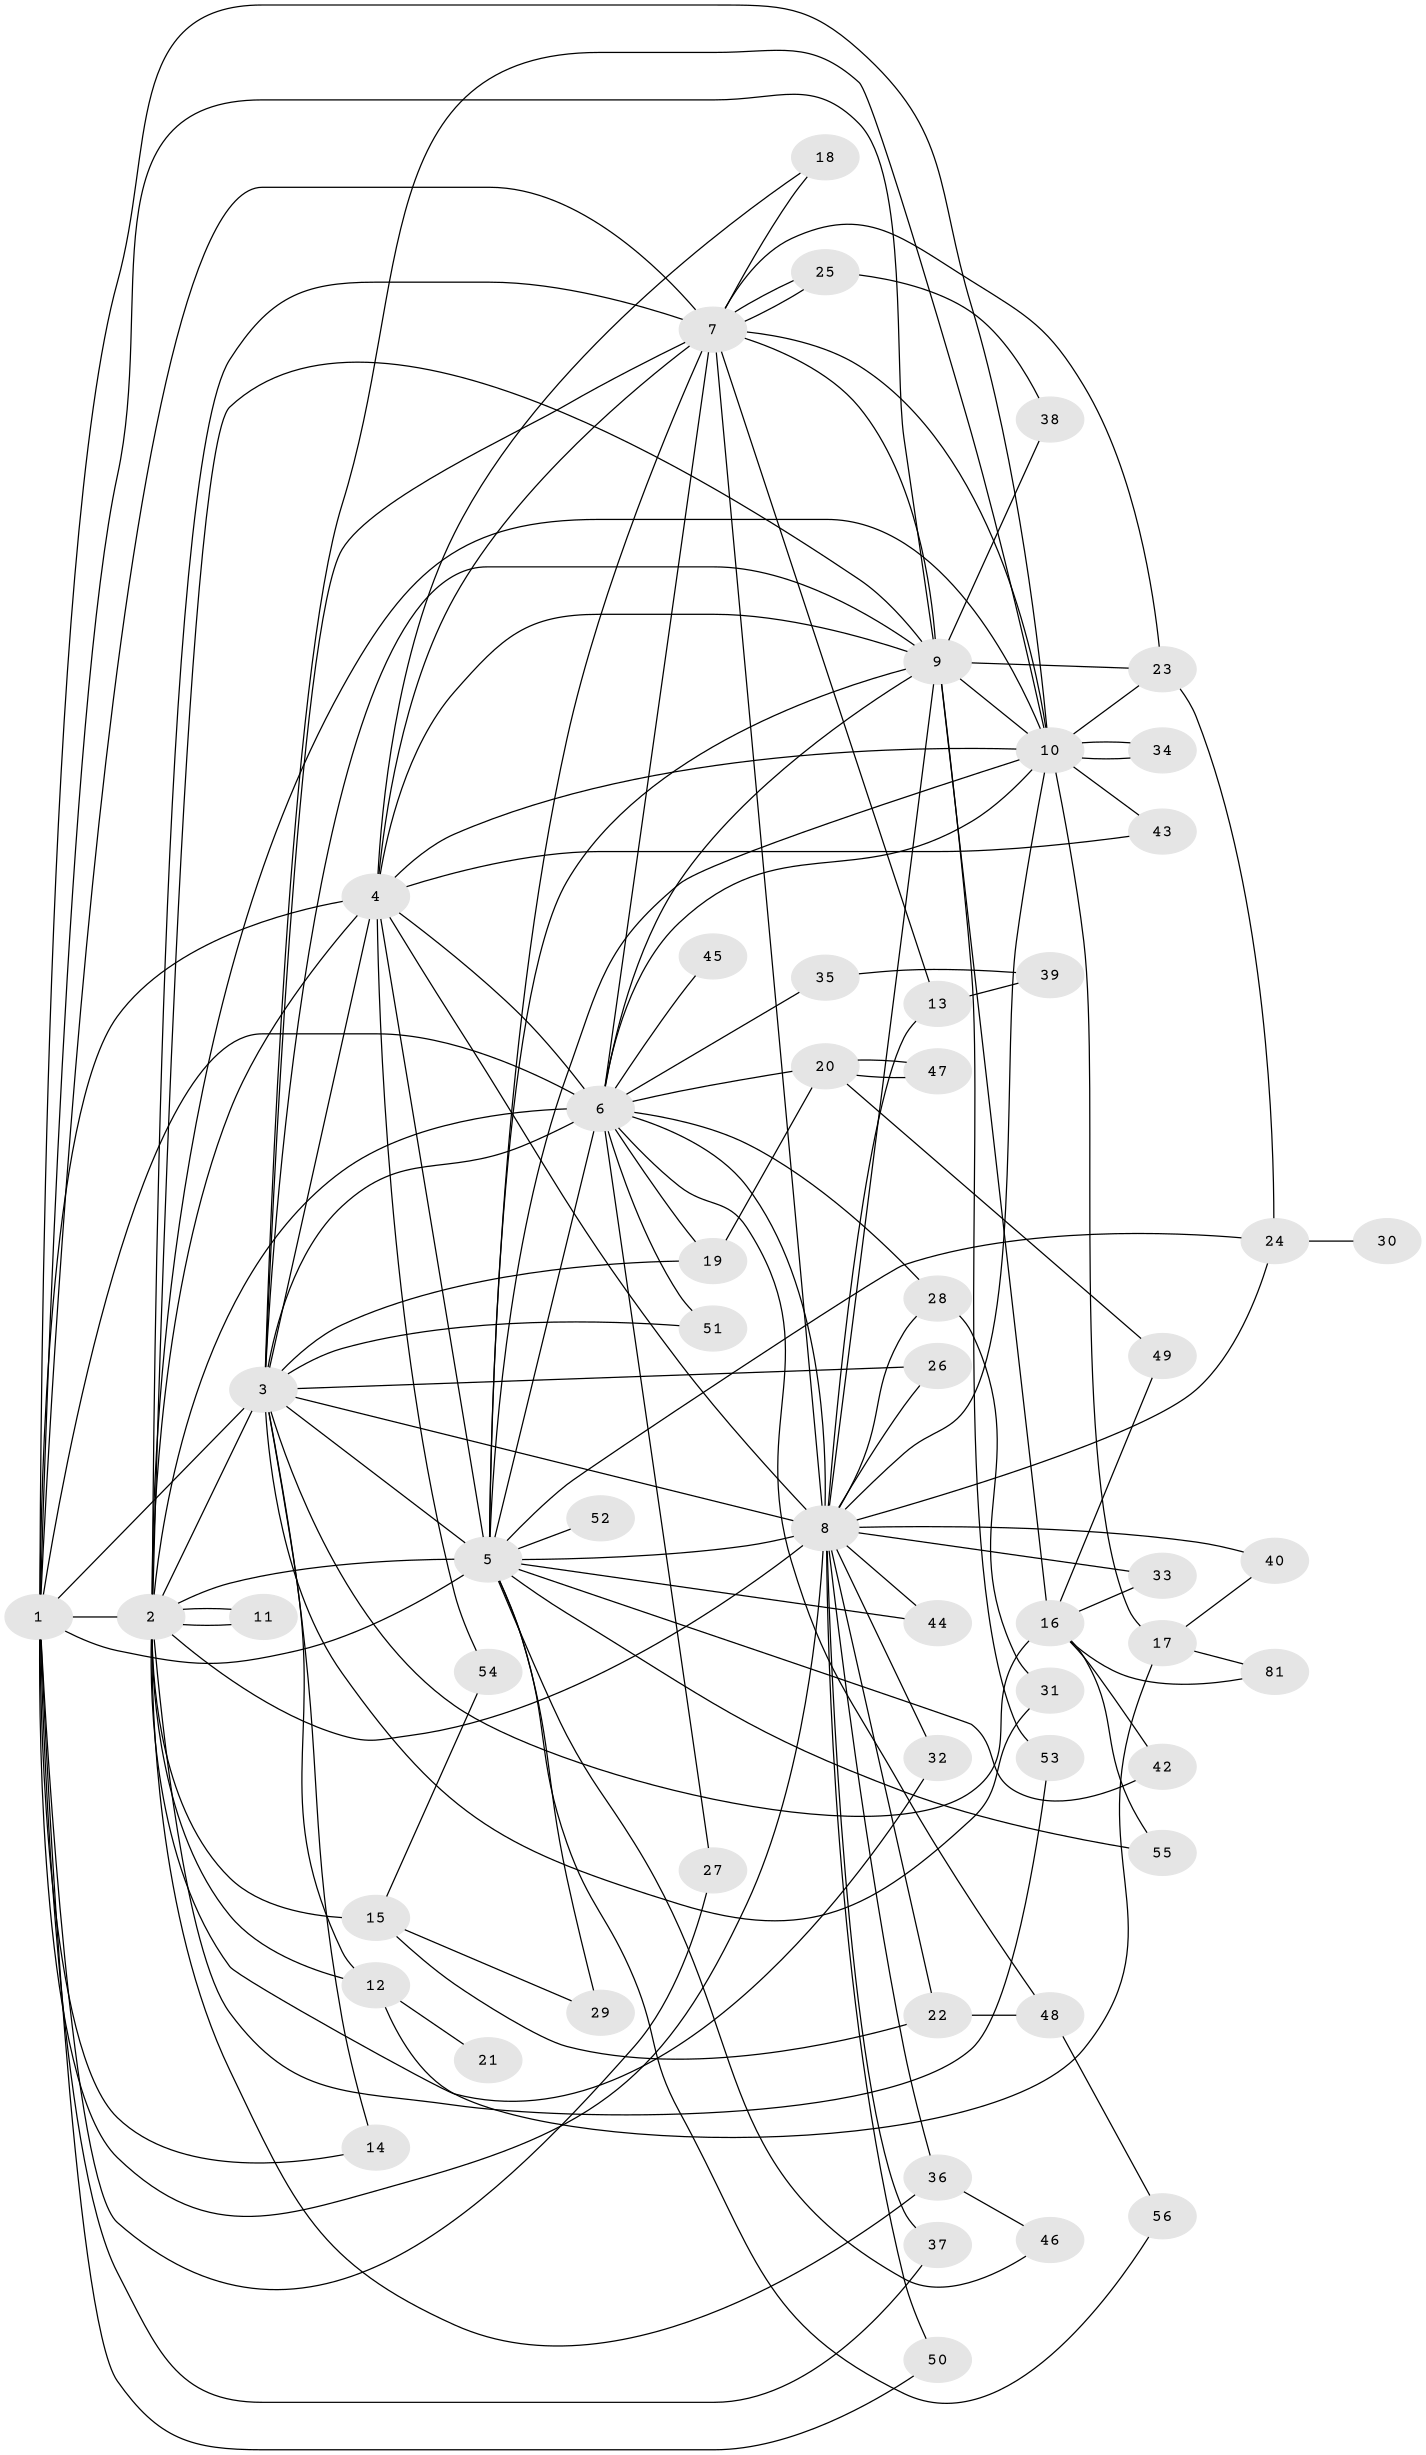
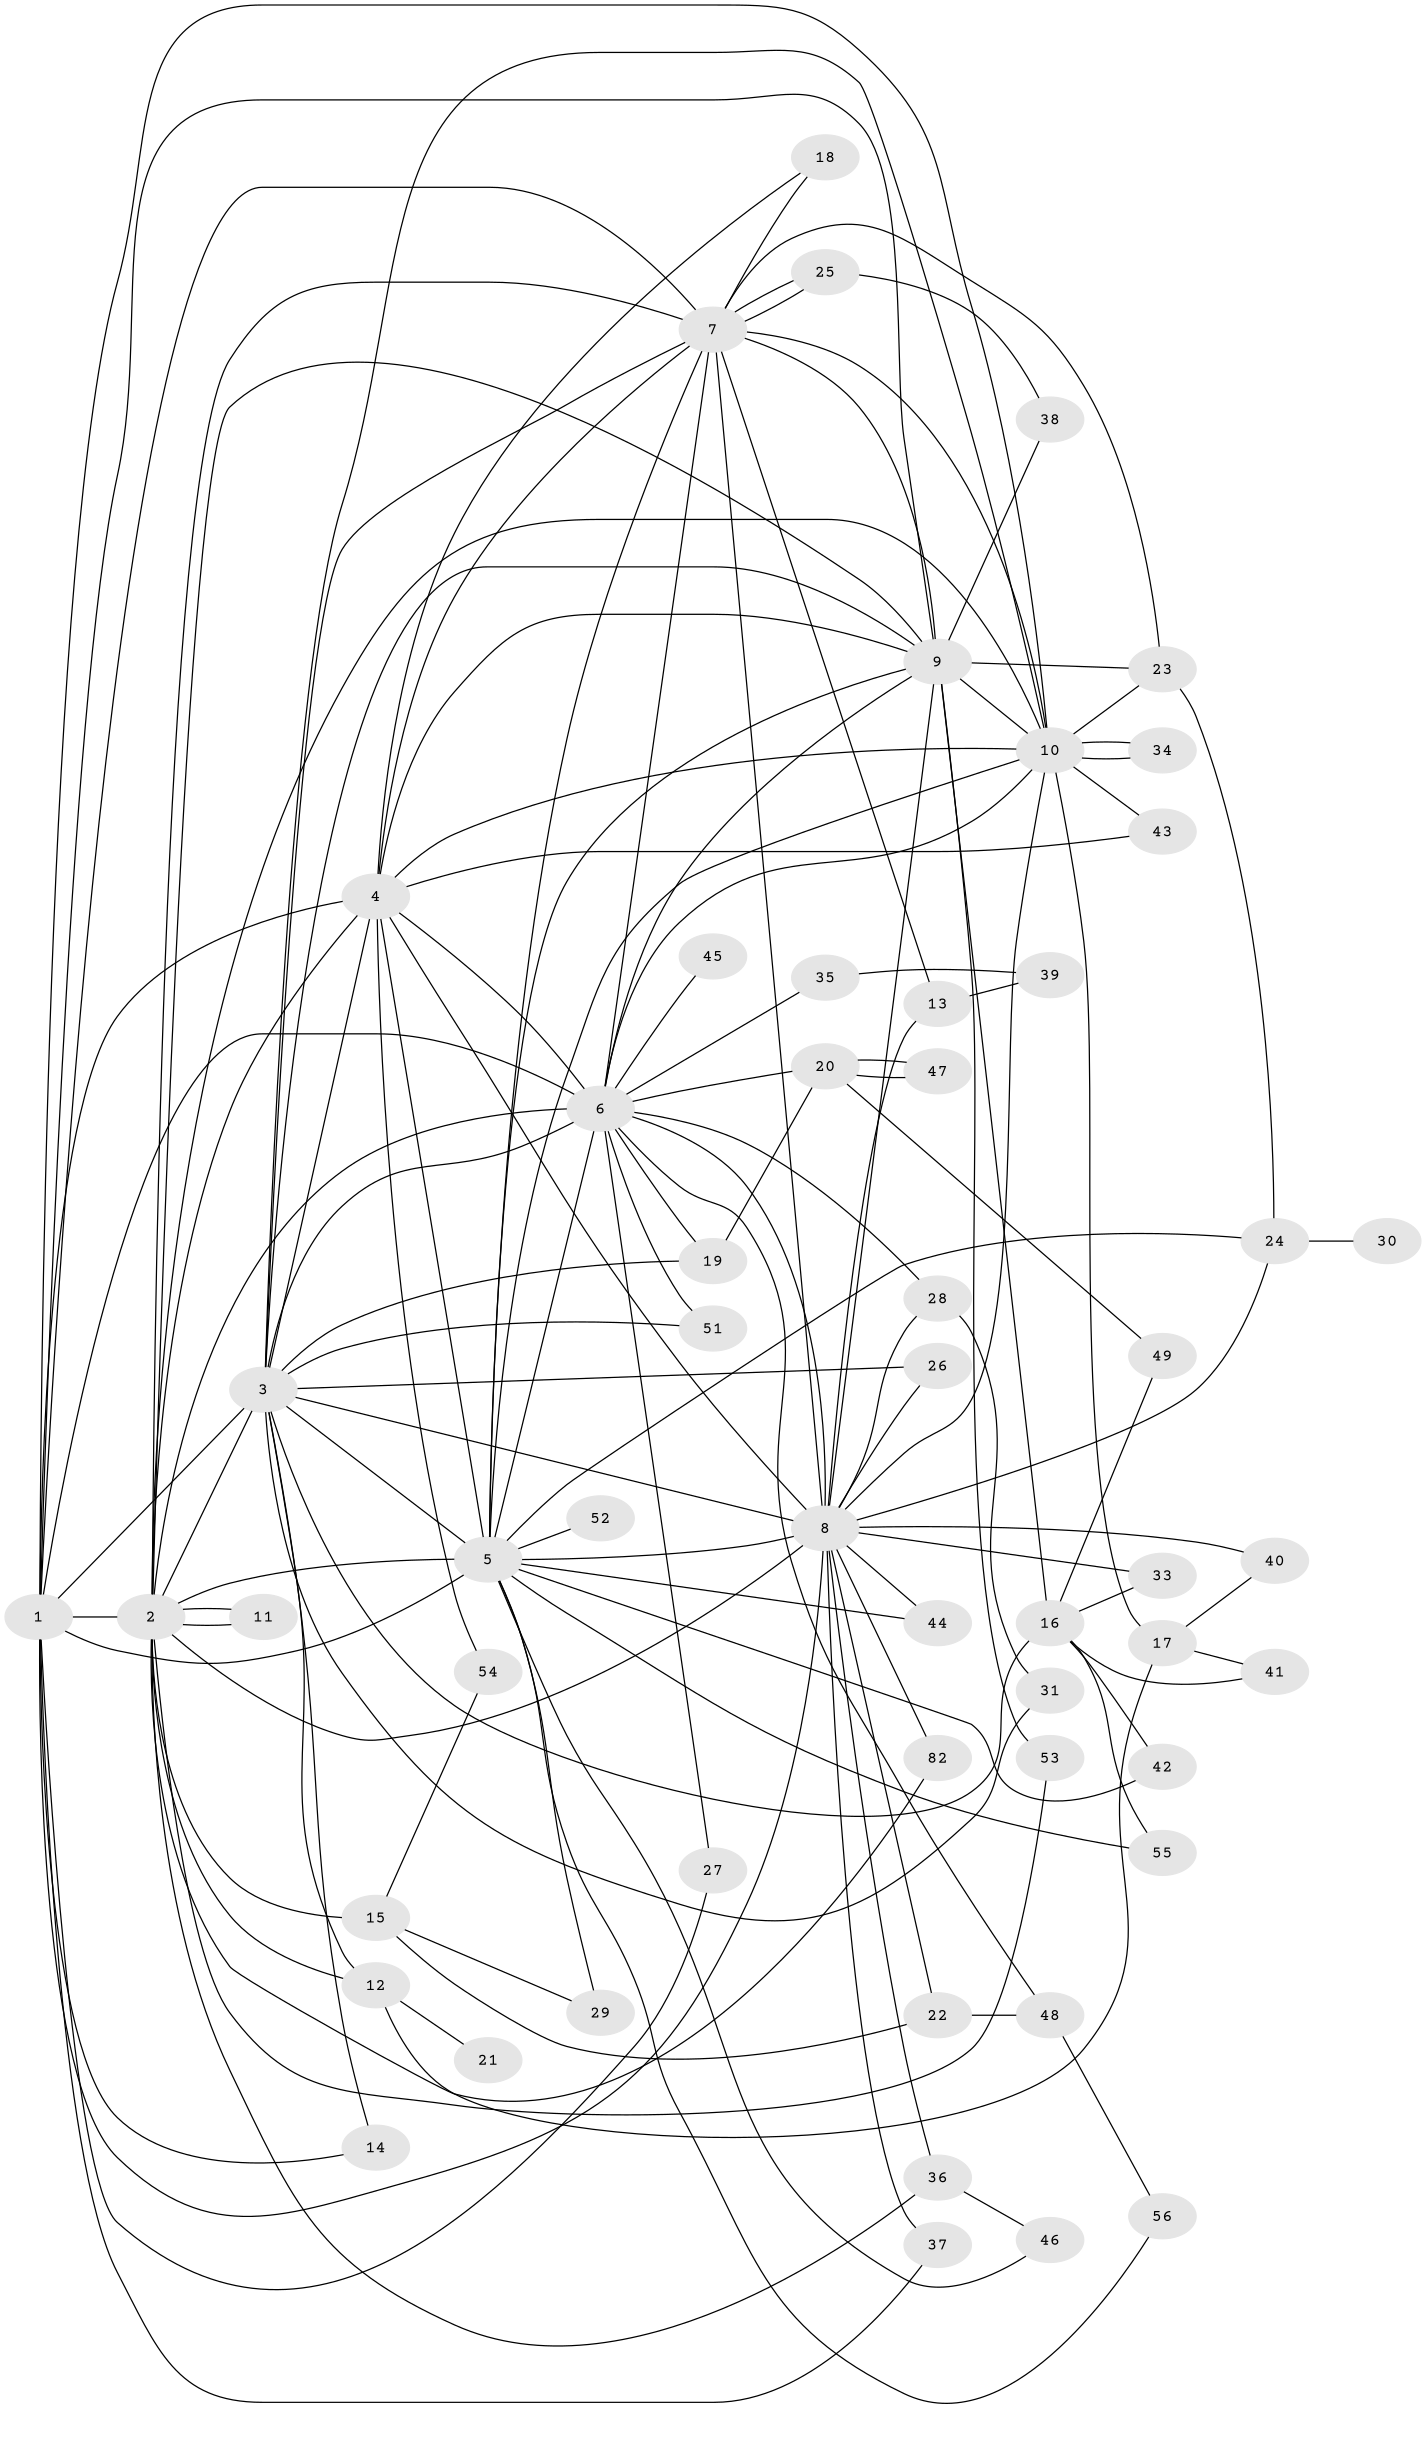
node "81": label "81" -> "41"
node "32": label "32" -> "82"
node "50": removed
